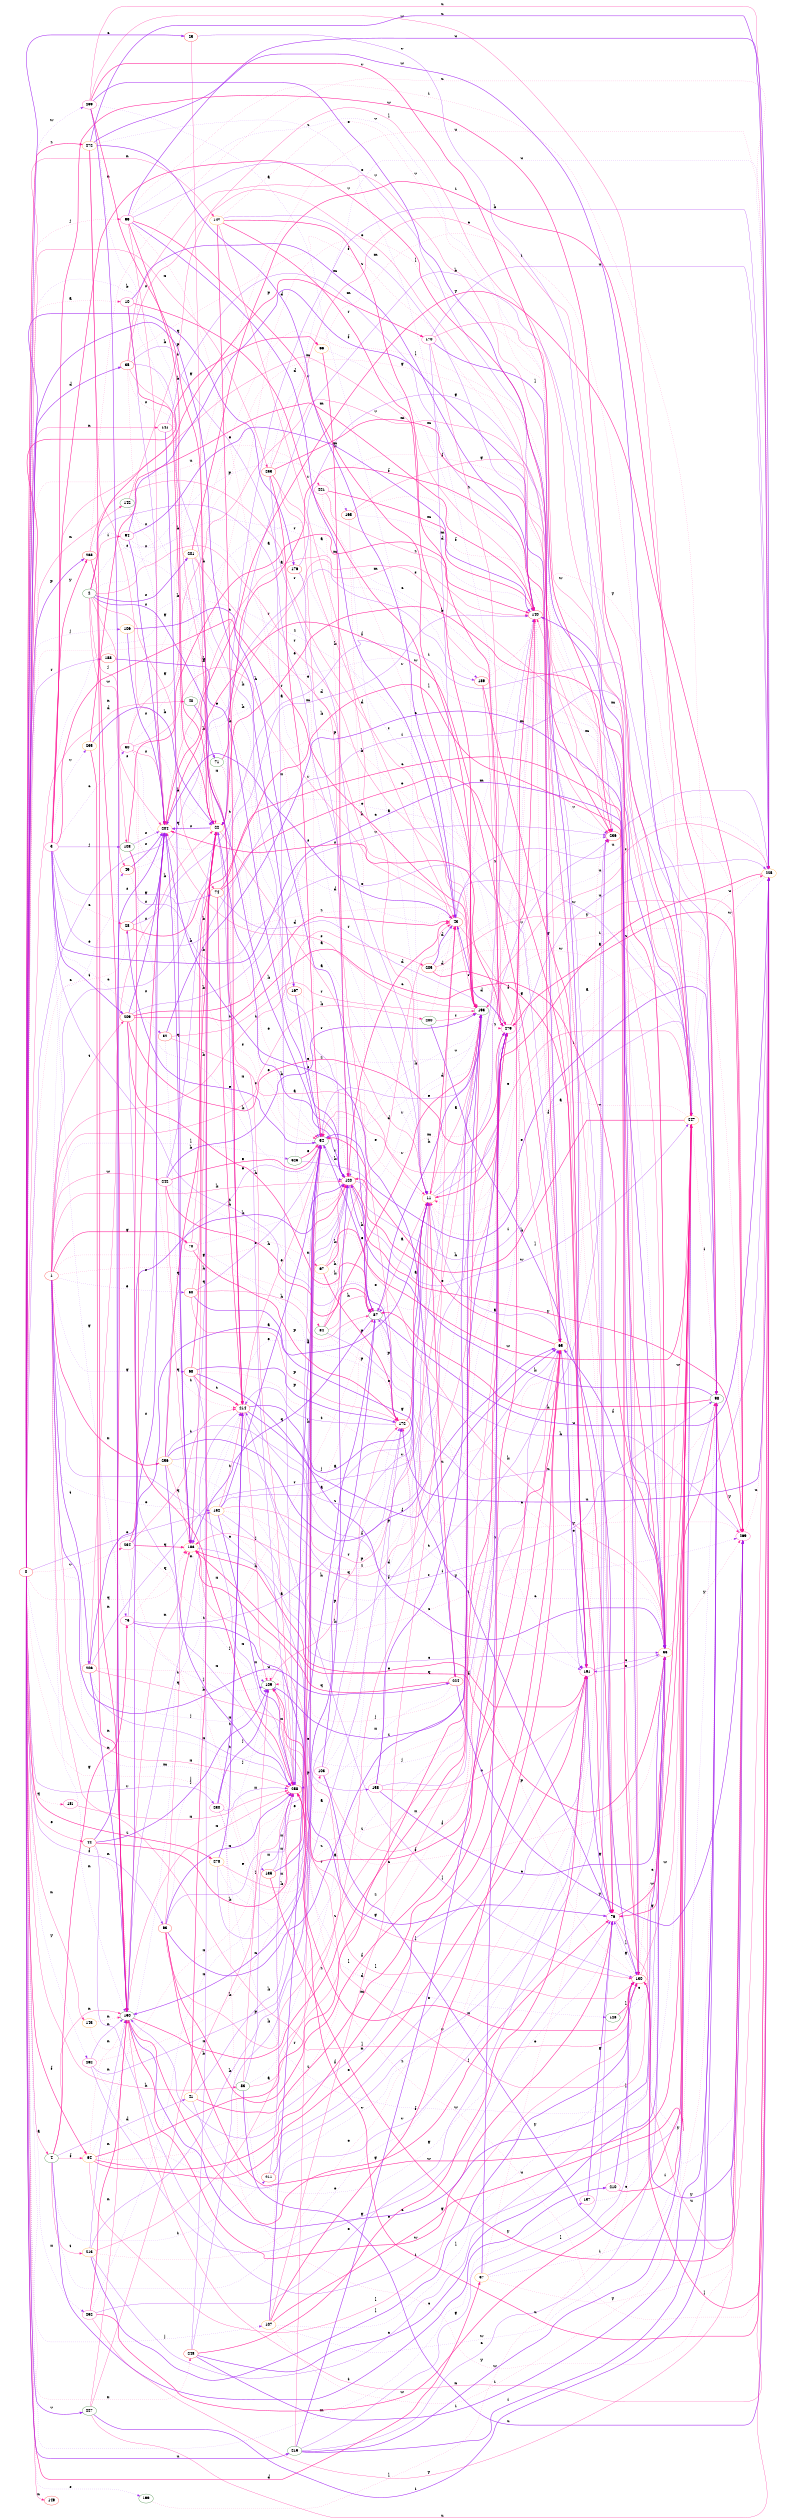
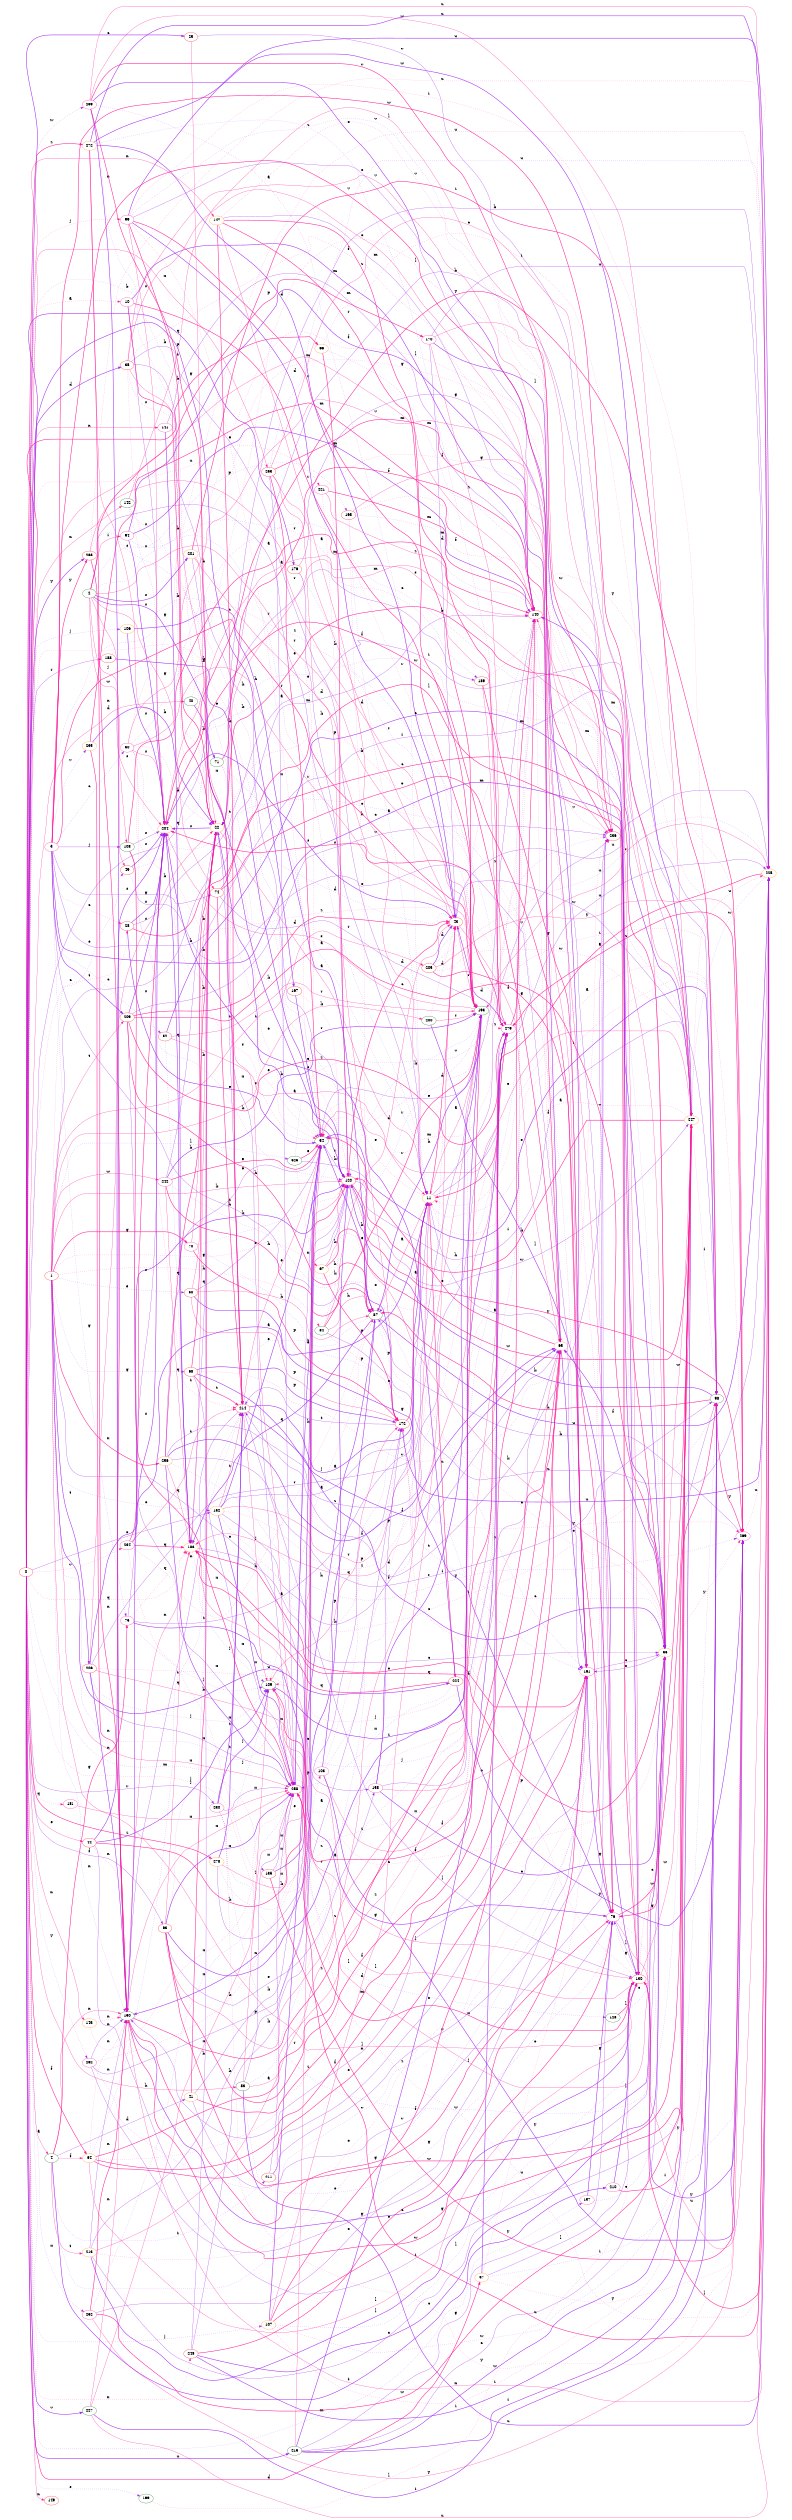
edge "0" -> "268": label "p" -> "y"
edge "63" -> "54": now "63" -> "158"
